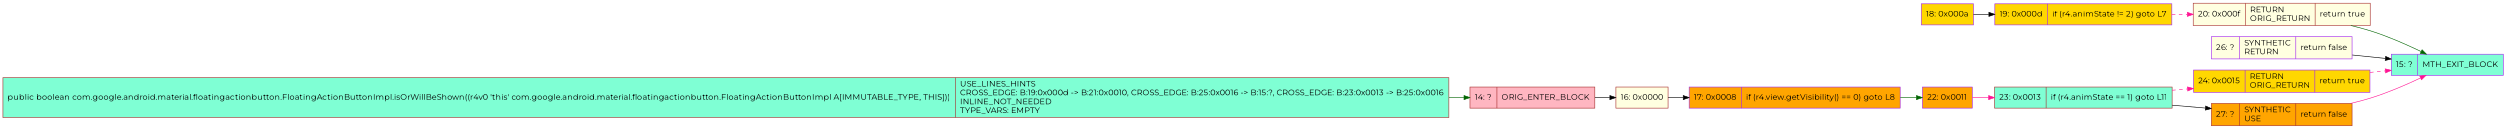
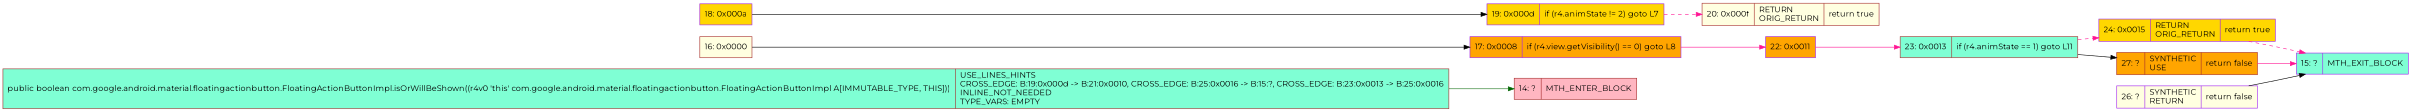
edge "20: 0x000f" -> "15: ?": removed
node "14: ?": text "ORIG_ENTER_BLOCK" -> "MTH_ENTER_BLOCK"
edge "14: ?" -> "16: 0x0000": removed
edge "17: 0x0008" -> "22: 0x0011": color darkgreen -> deeppink
